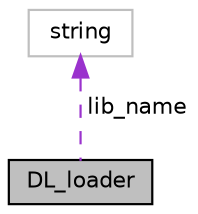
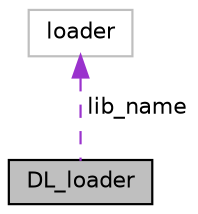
node "string": label "string" -> "loader"
